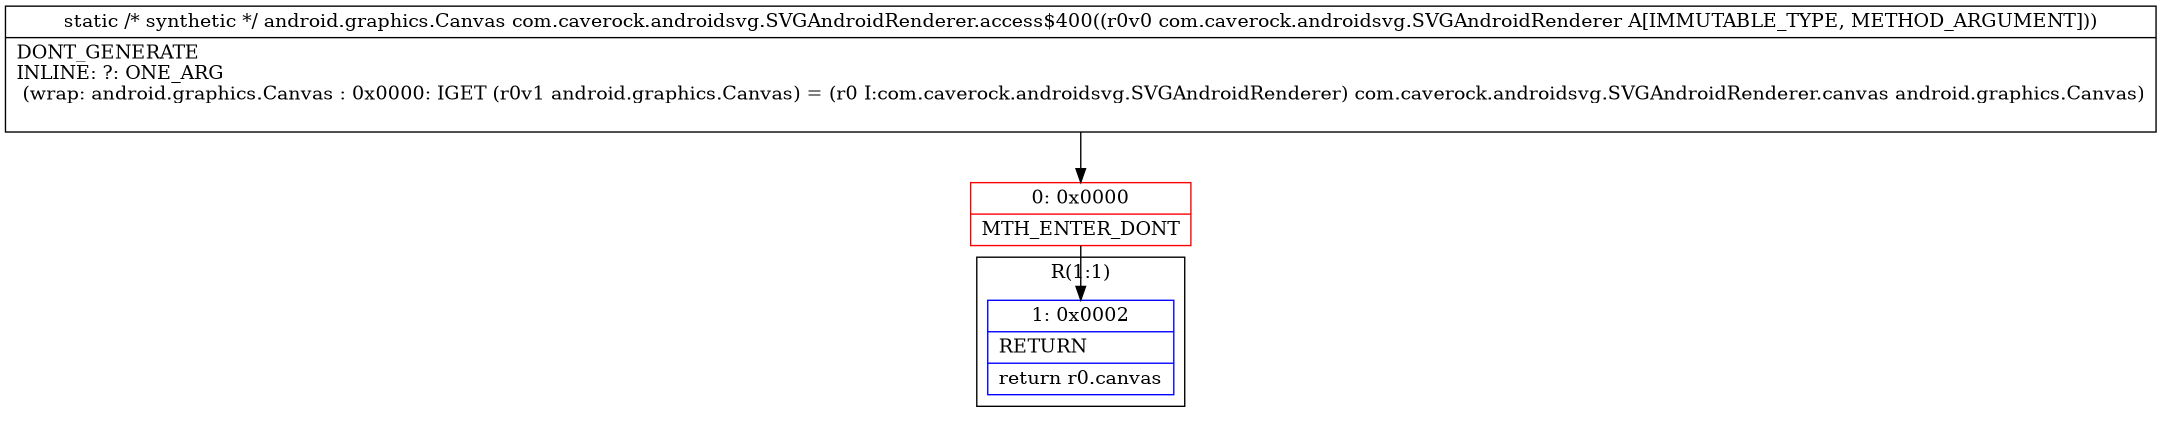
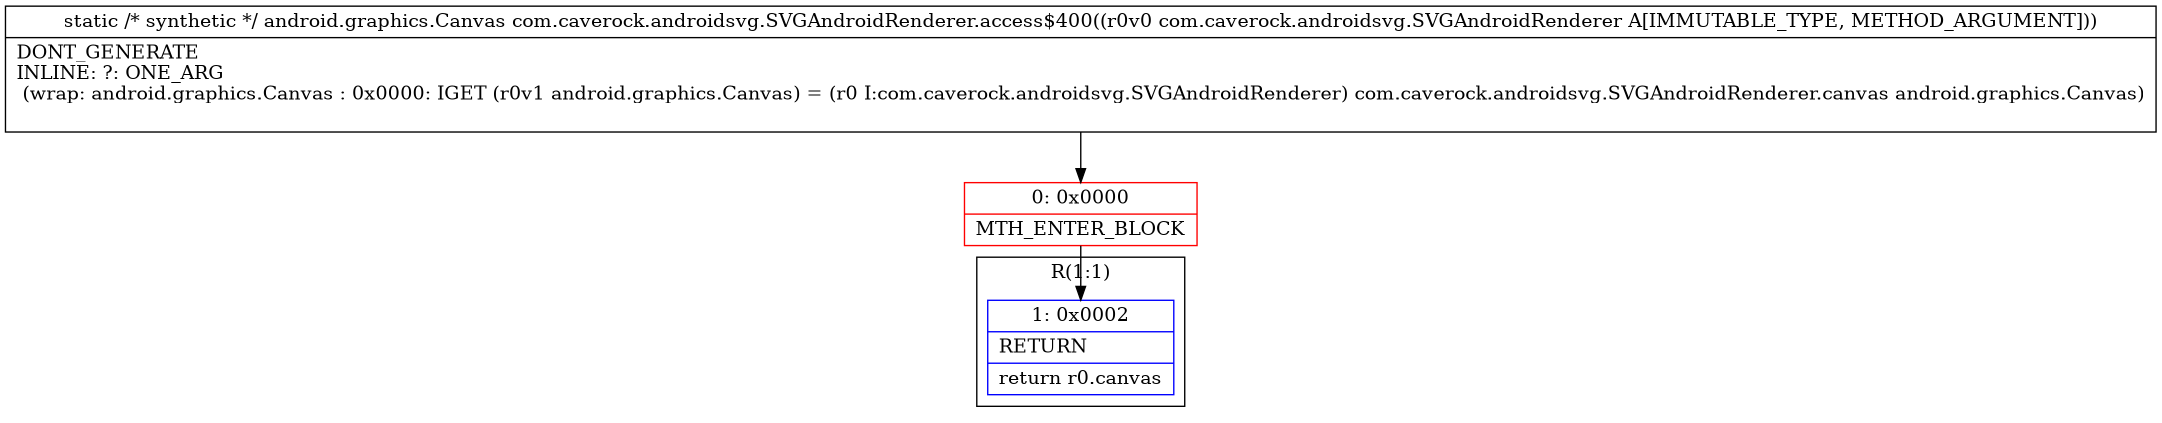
node "0: 0x0000": text "MTH_ENTER_DONT" -> "MTH_ENTER_BLOCK"
